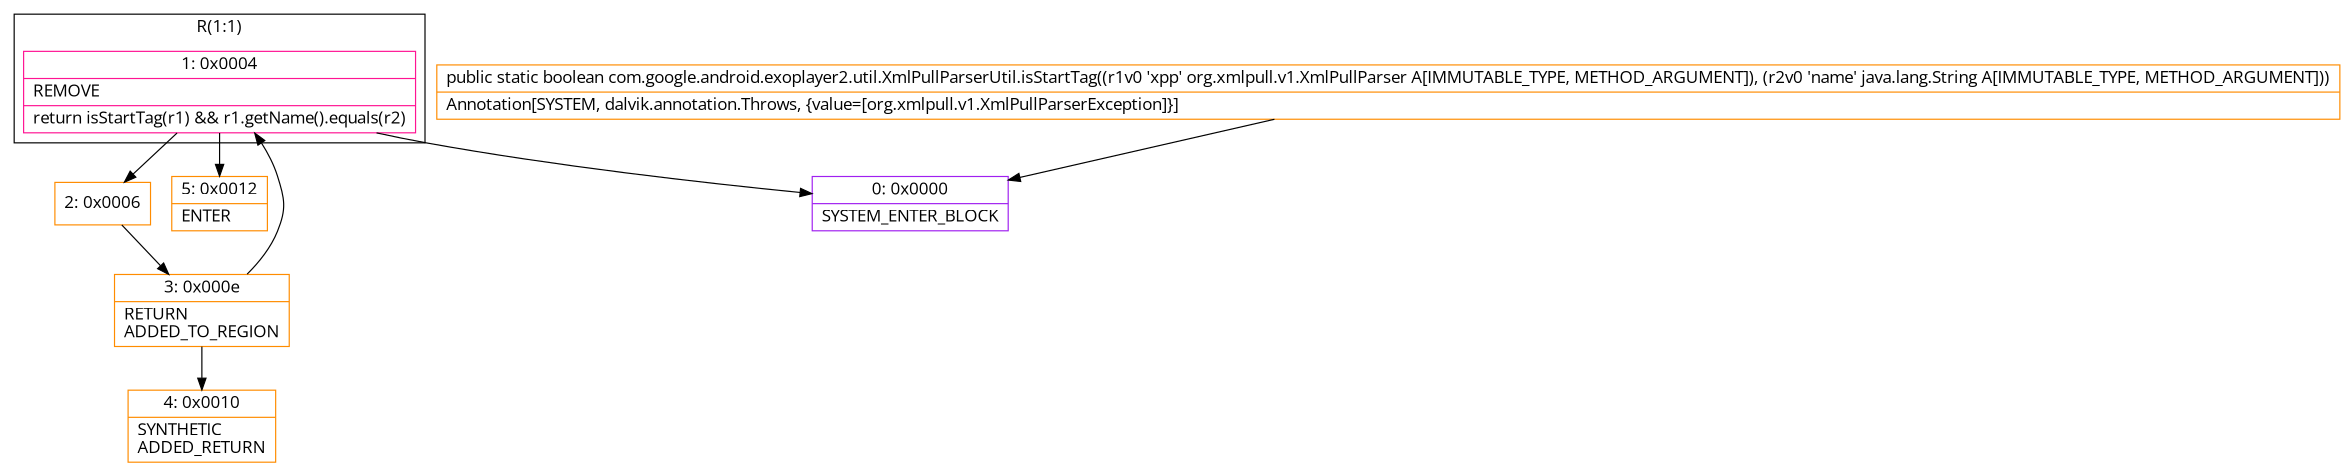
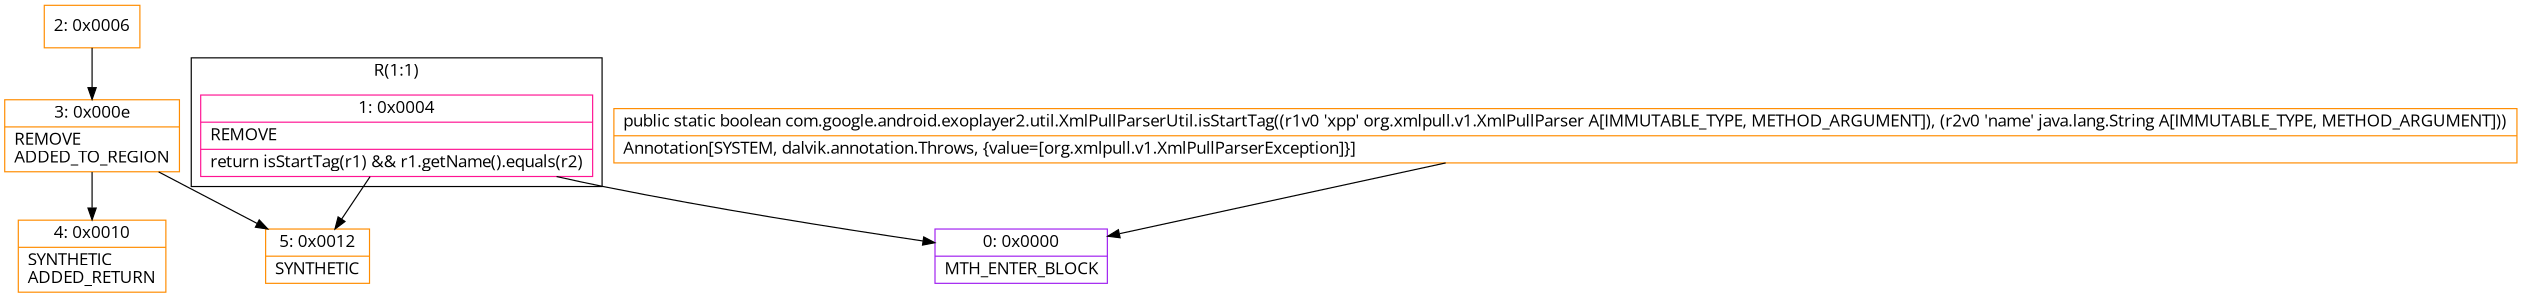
edge "1: 0x0004" -> "2: 0x0006": removed
edge "3: 0x000e" -> "1: 0x0004": now "3: 0x000e" -> "5: 0x0012"
node "5: 0x0012": text "ENTER" -> "SYNTHETIC"
node "0: 0x0000": text "SYSTEM_ENTER_BLOCK" -> "MTH_ENTER_BLOCK"
node "3: 0x000e": text "RETURN" -> "REMOVE"
